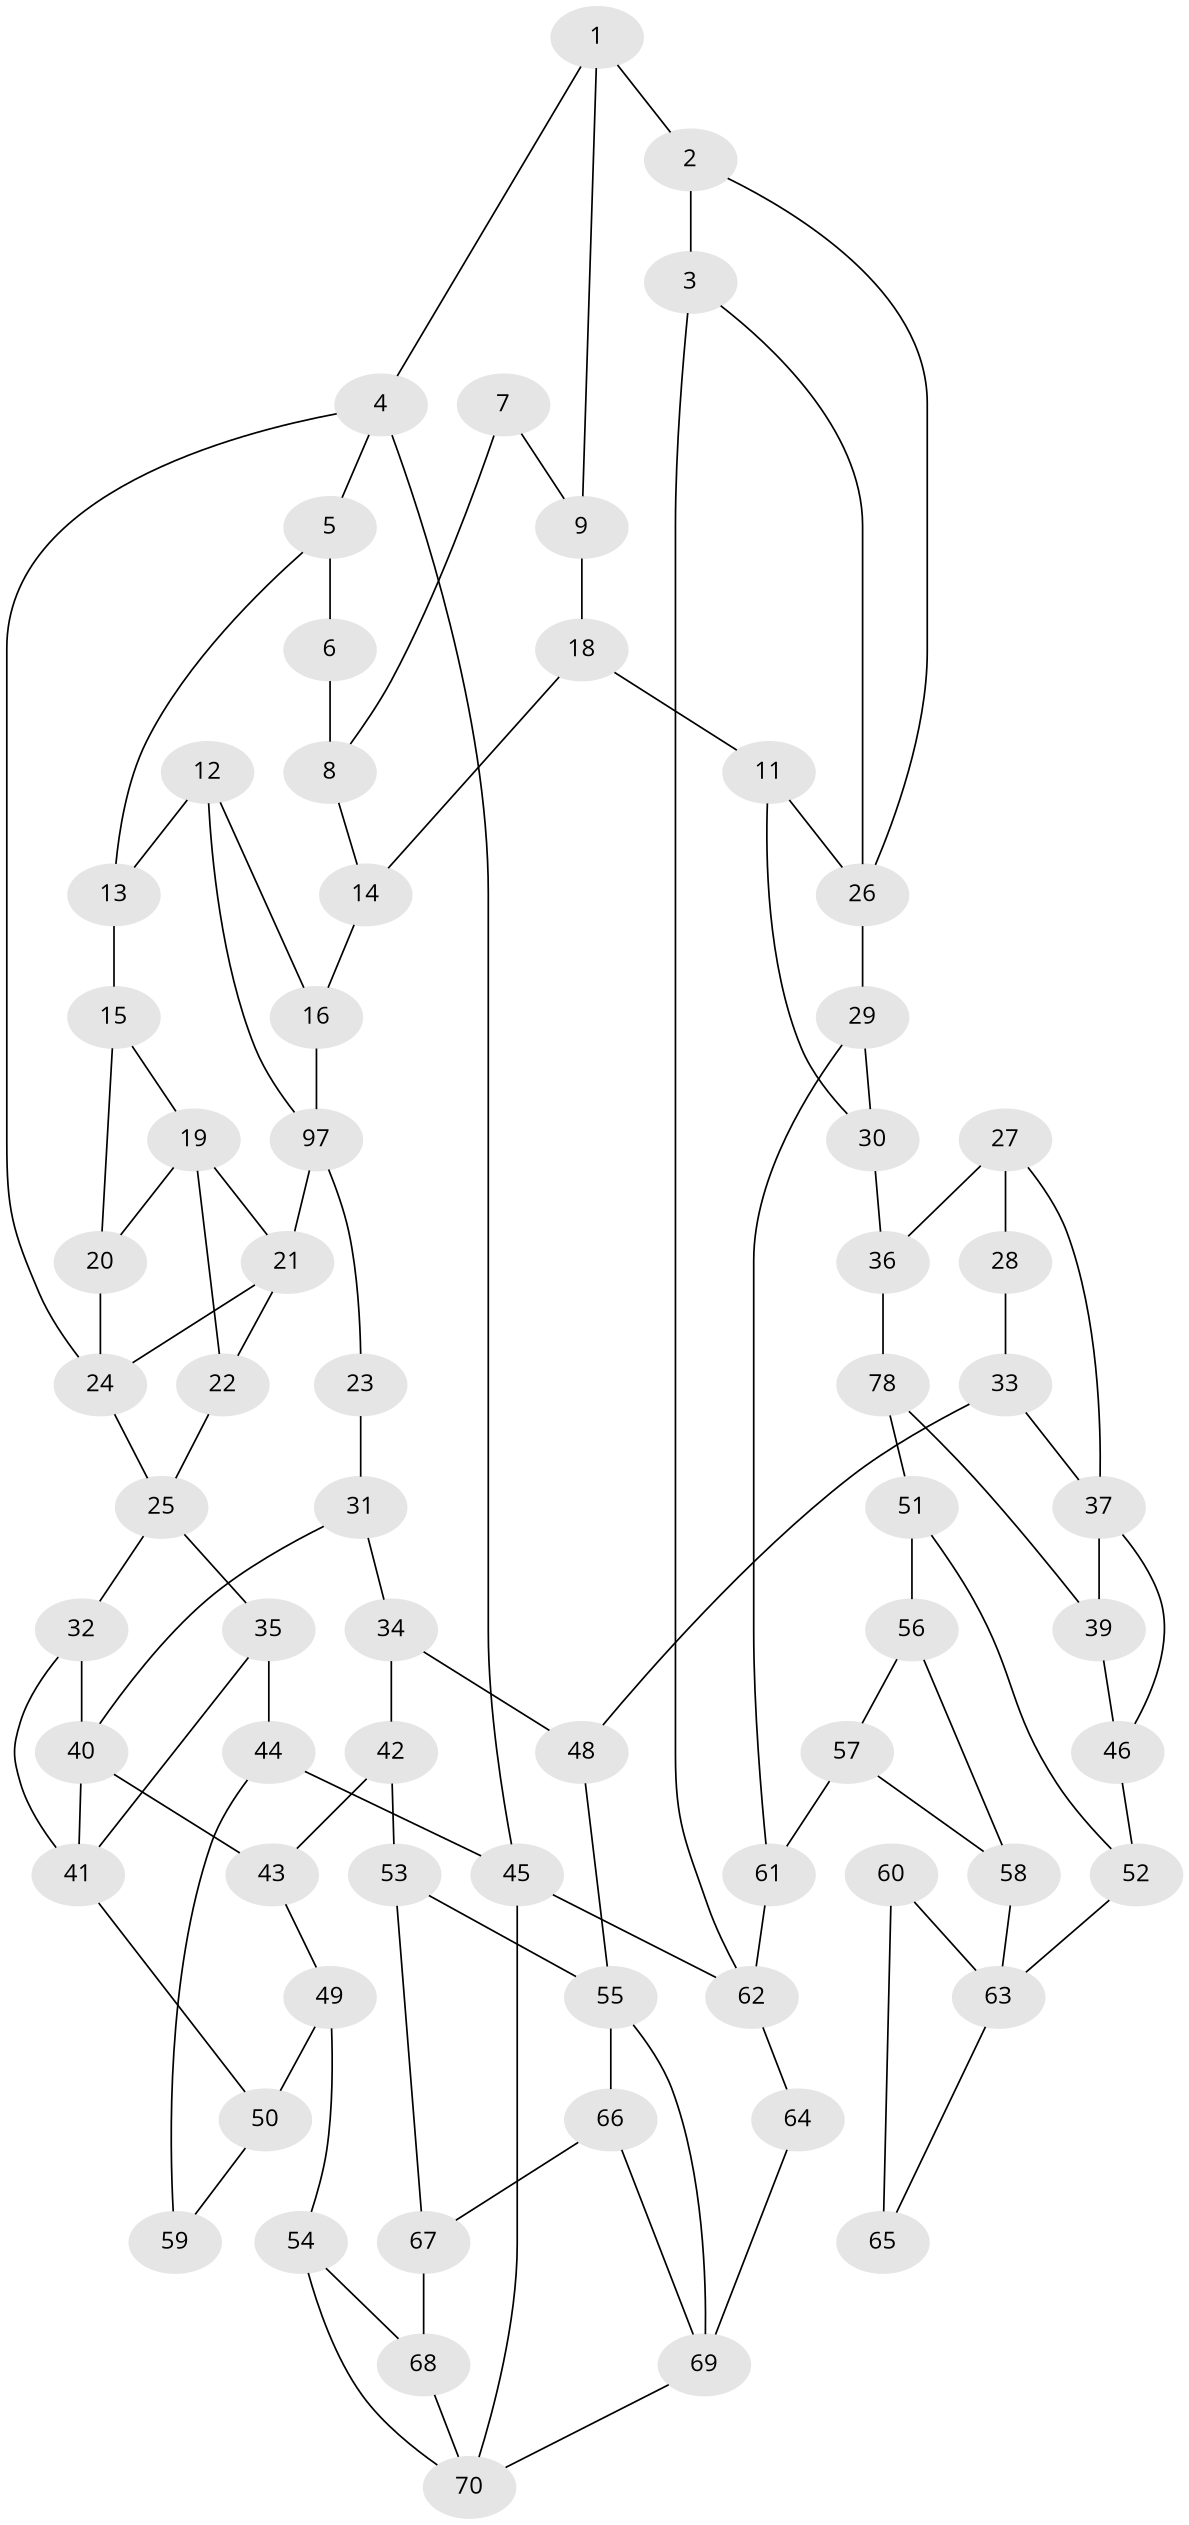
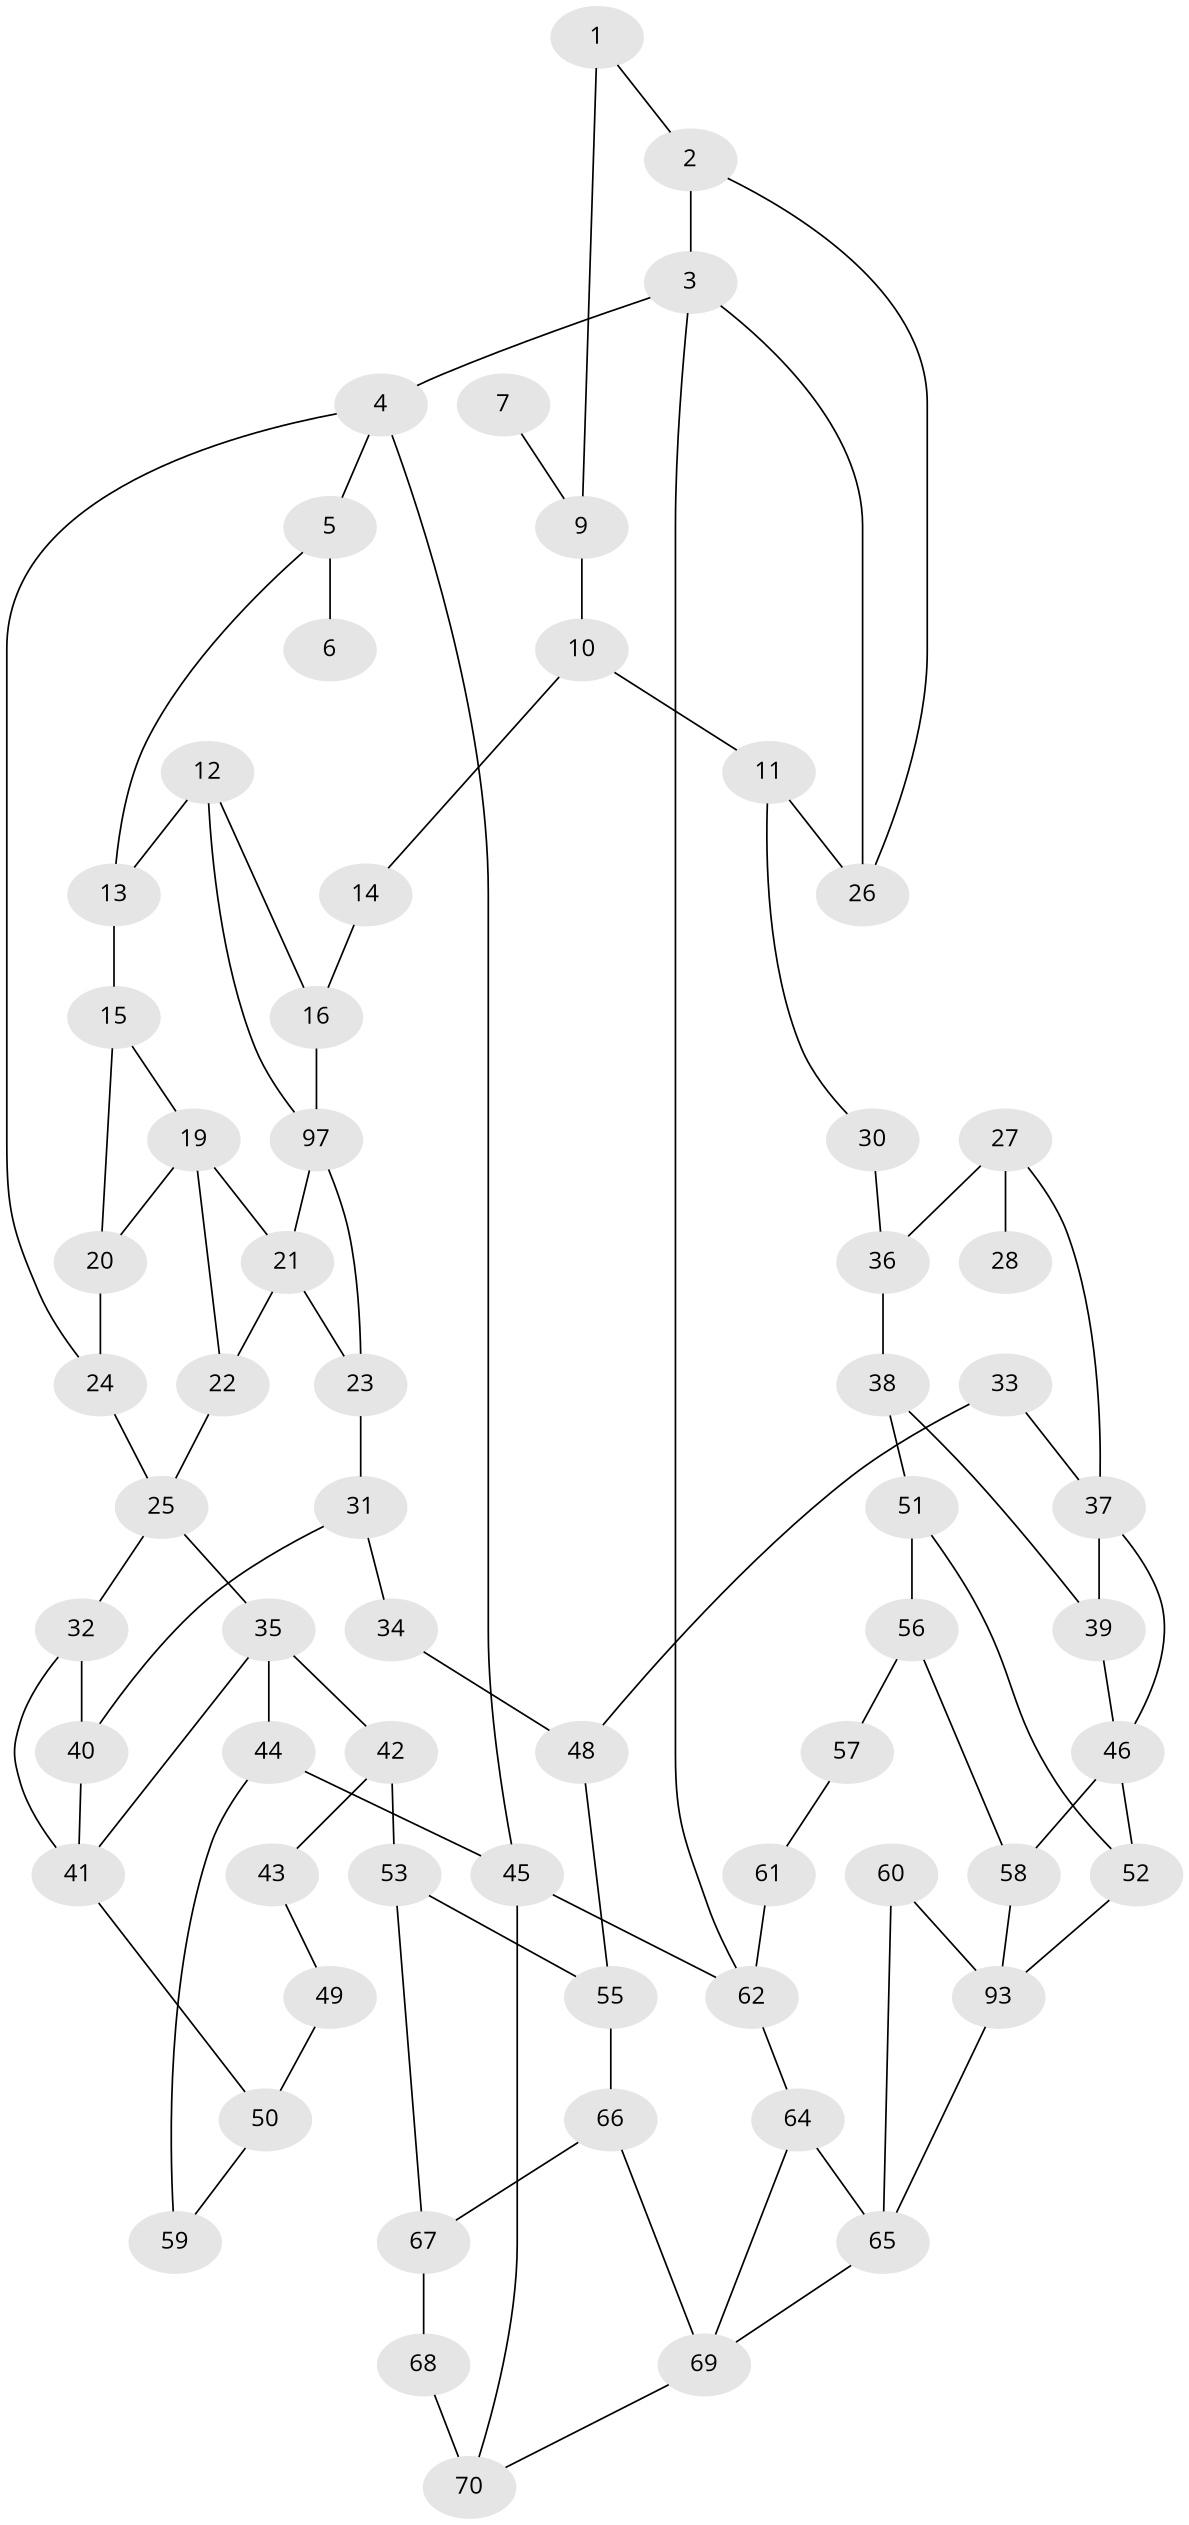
edge "1" -- "4": now "3" -- "4"
node "18": label "18" -> "10"
node "8": removed
node "29": removed
edge "21" -- "24": now "21" -- "23"
edge "28" -- "33": removed
node "78": label "78" -> "38"
edge "34" -- "42": now "35" -- "42"
edge "40" -- "43": removed
edge "57" -- "58": now "46" -- "58"
node "63": label "63" -> "93"
edge "55" -- "69": now "65" -- "69"
edge "64" -- "65": added
node "54": removed
